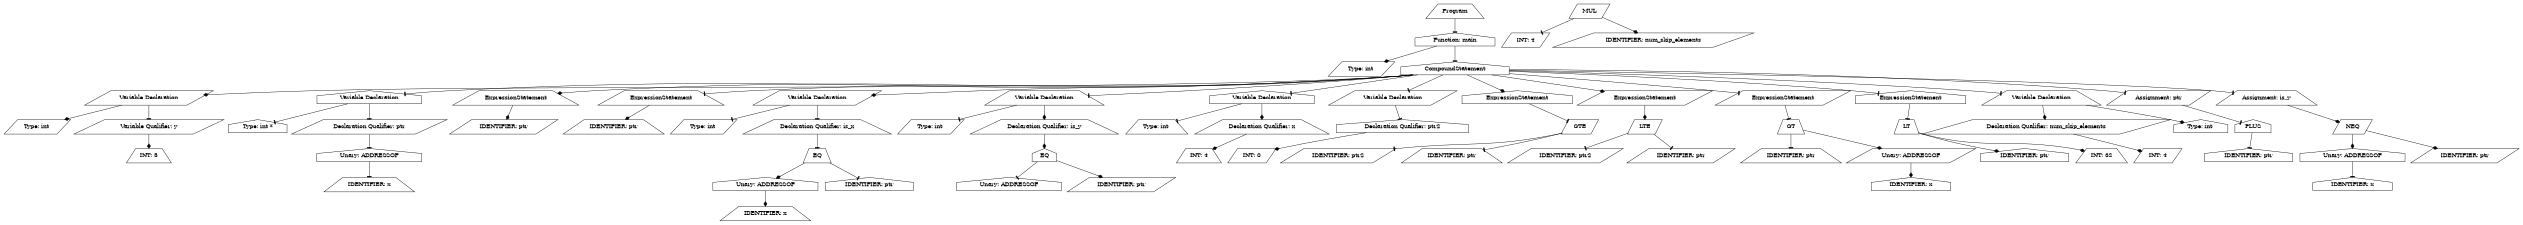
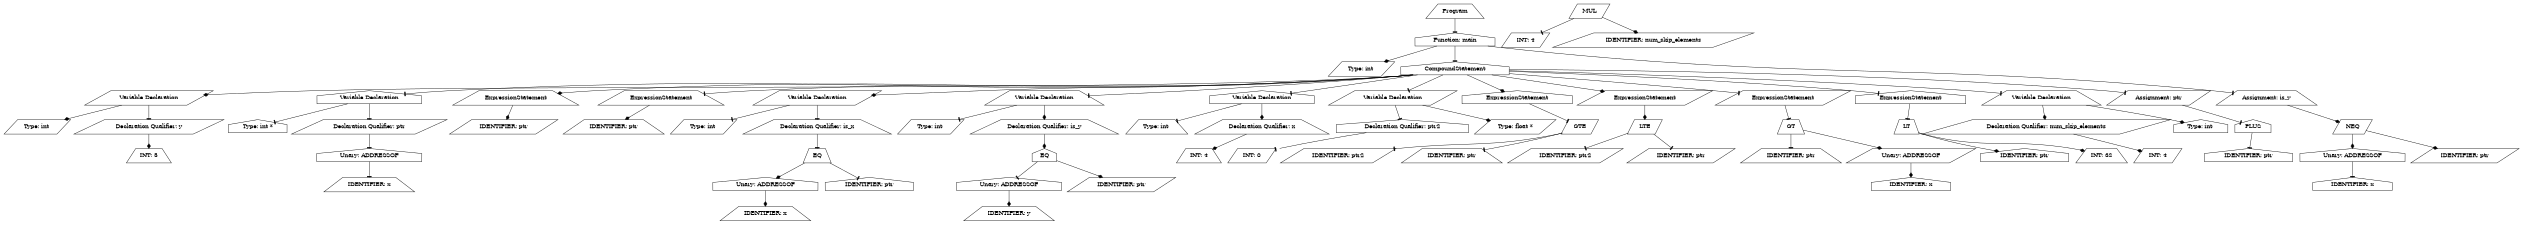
edge "CompoundStatement" -> "Assignment: is_y": now "Function: main" -> "Assignment: is_y"
node "Variable Qualifier: y": label "Variable Qualifier: y" -> "Declaration Qualifier: y"
node "Type: float *": added
edge "Declaration Qualifier: ptr2" -> "INT: 0": arrowhead diamond -> tee
node "IDENTIFIER: y": added
